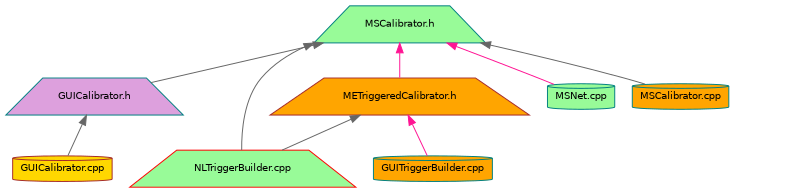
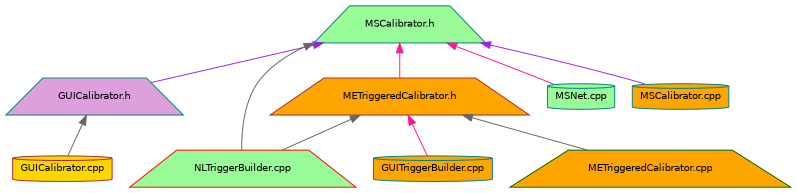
edge "GUICalibrator.h" -> "MSCalibrator.h": color gray40 -> purple
edge "MSCalibrator.cpp" -> "MSCalibrator.h": color gray40 -> purple
node "METriggeredCalibrator.cpp": added
